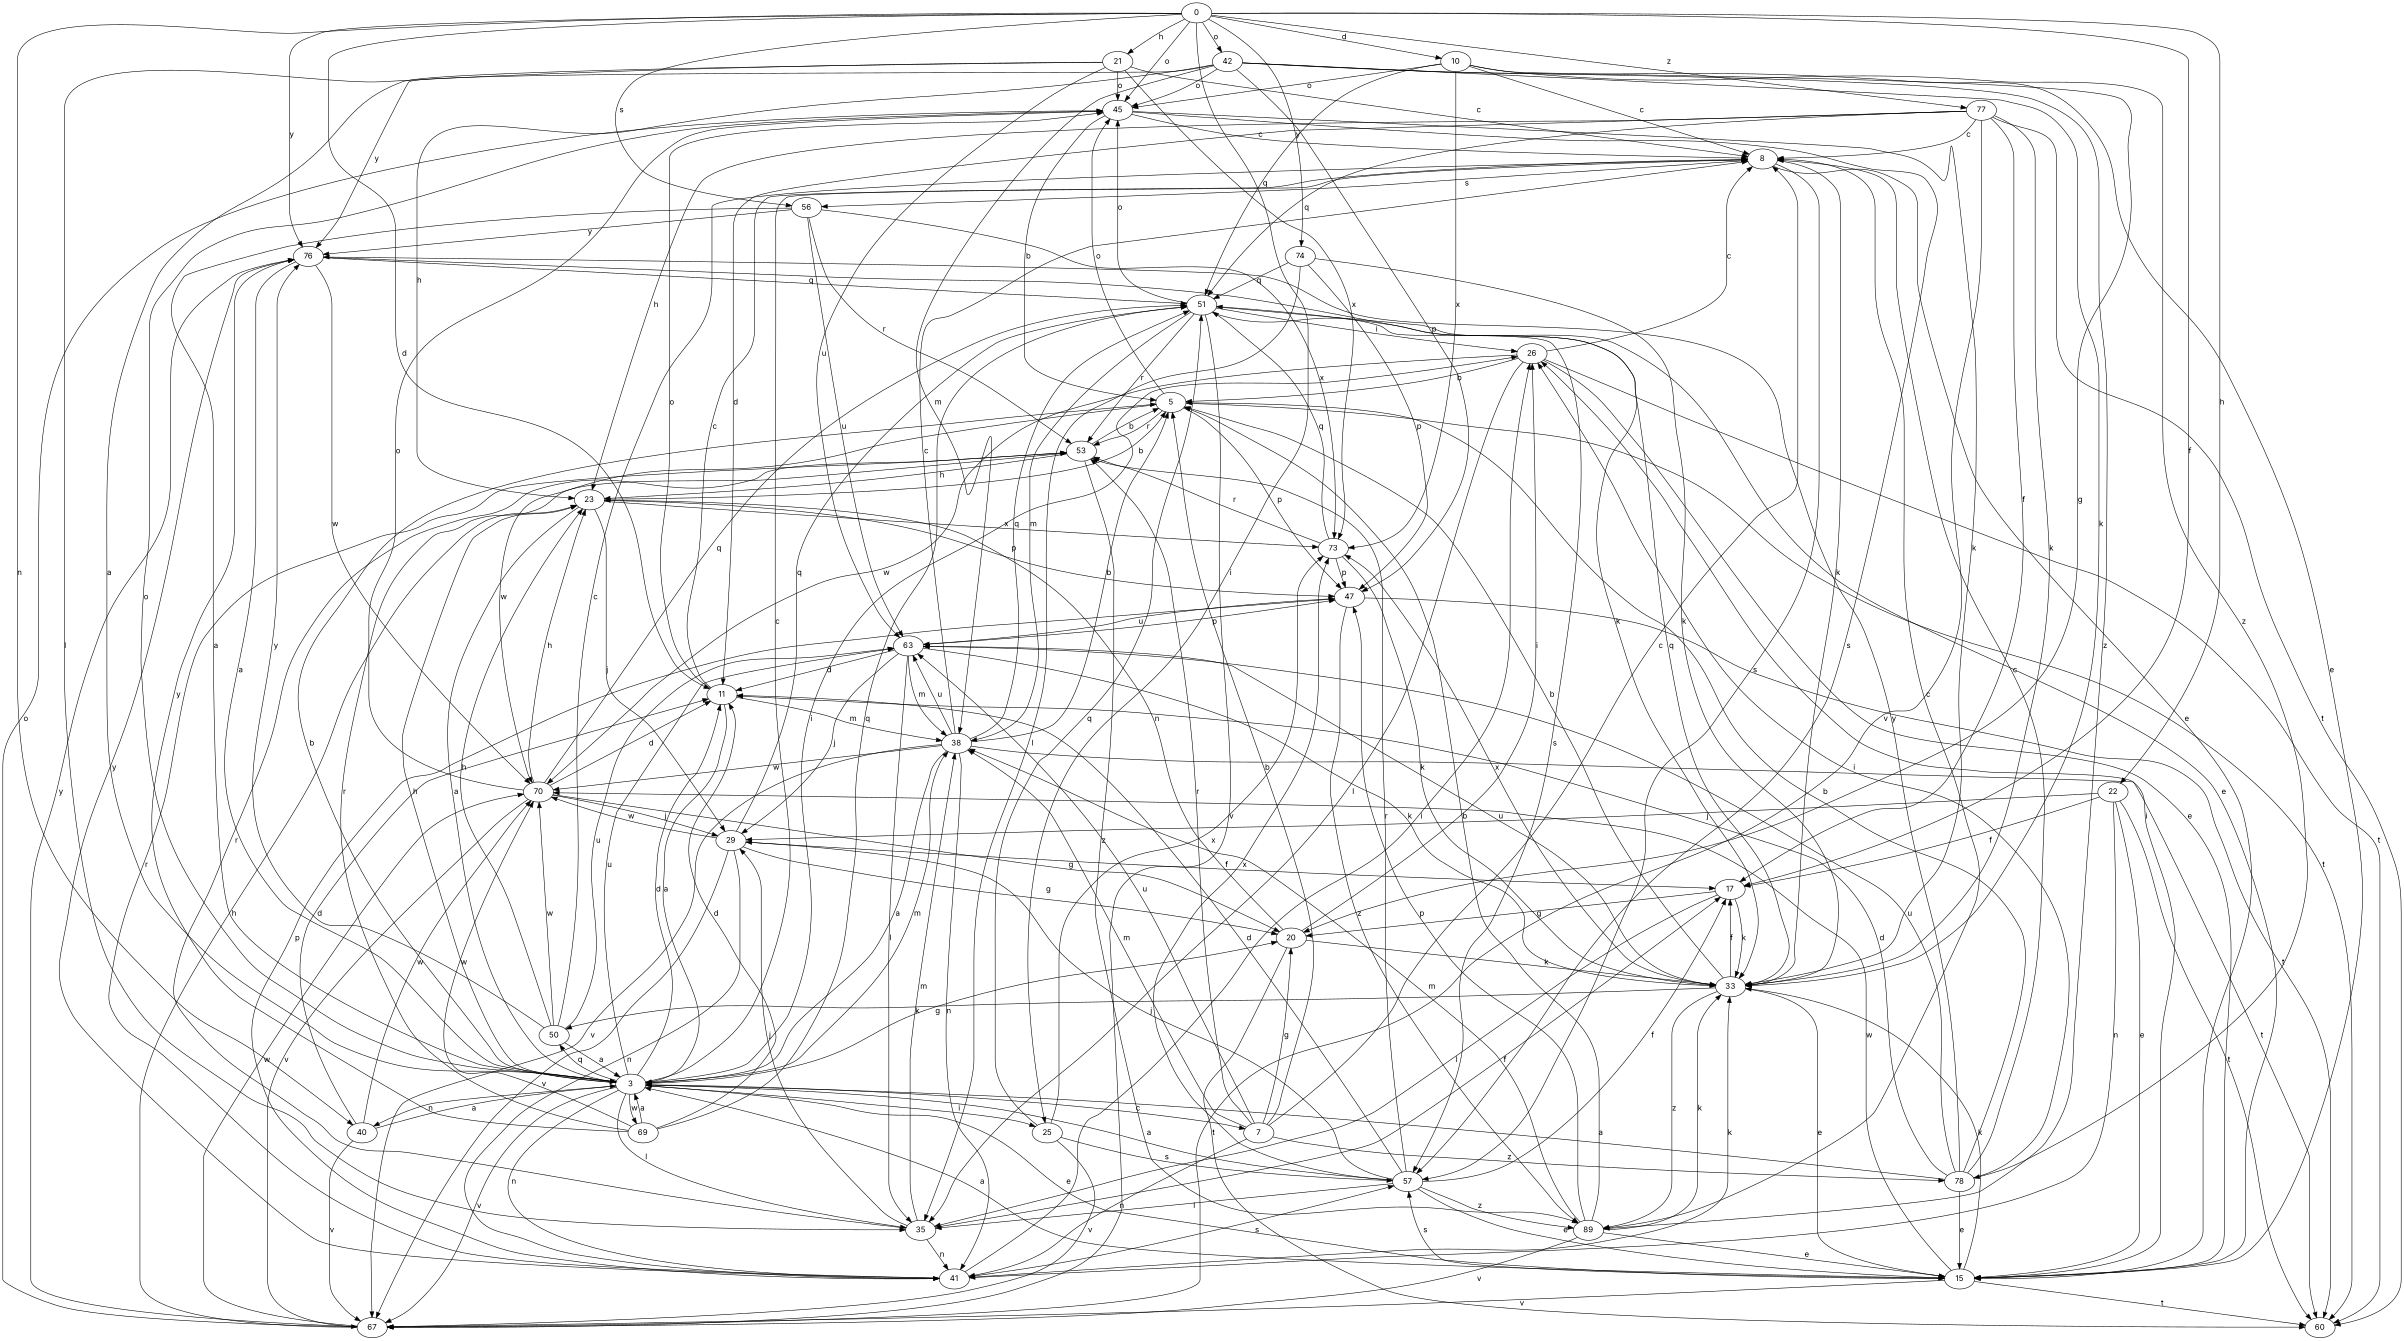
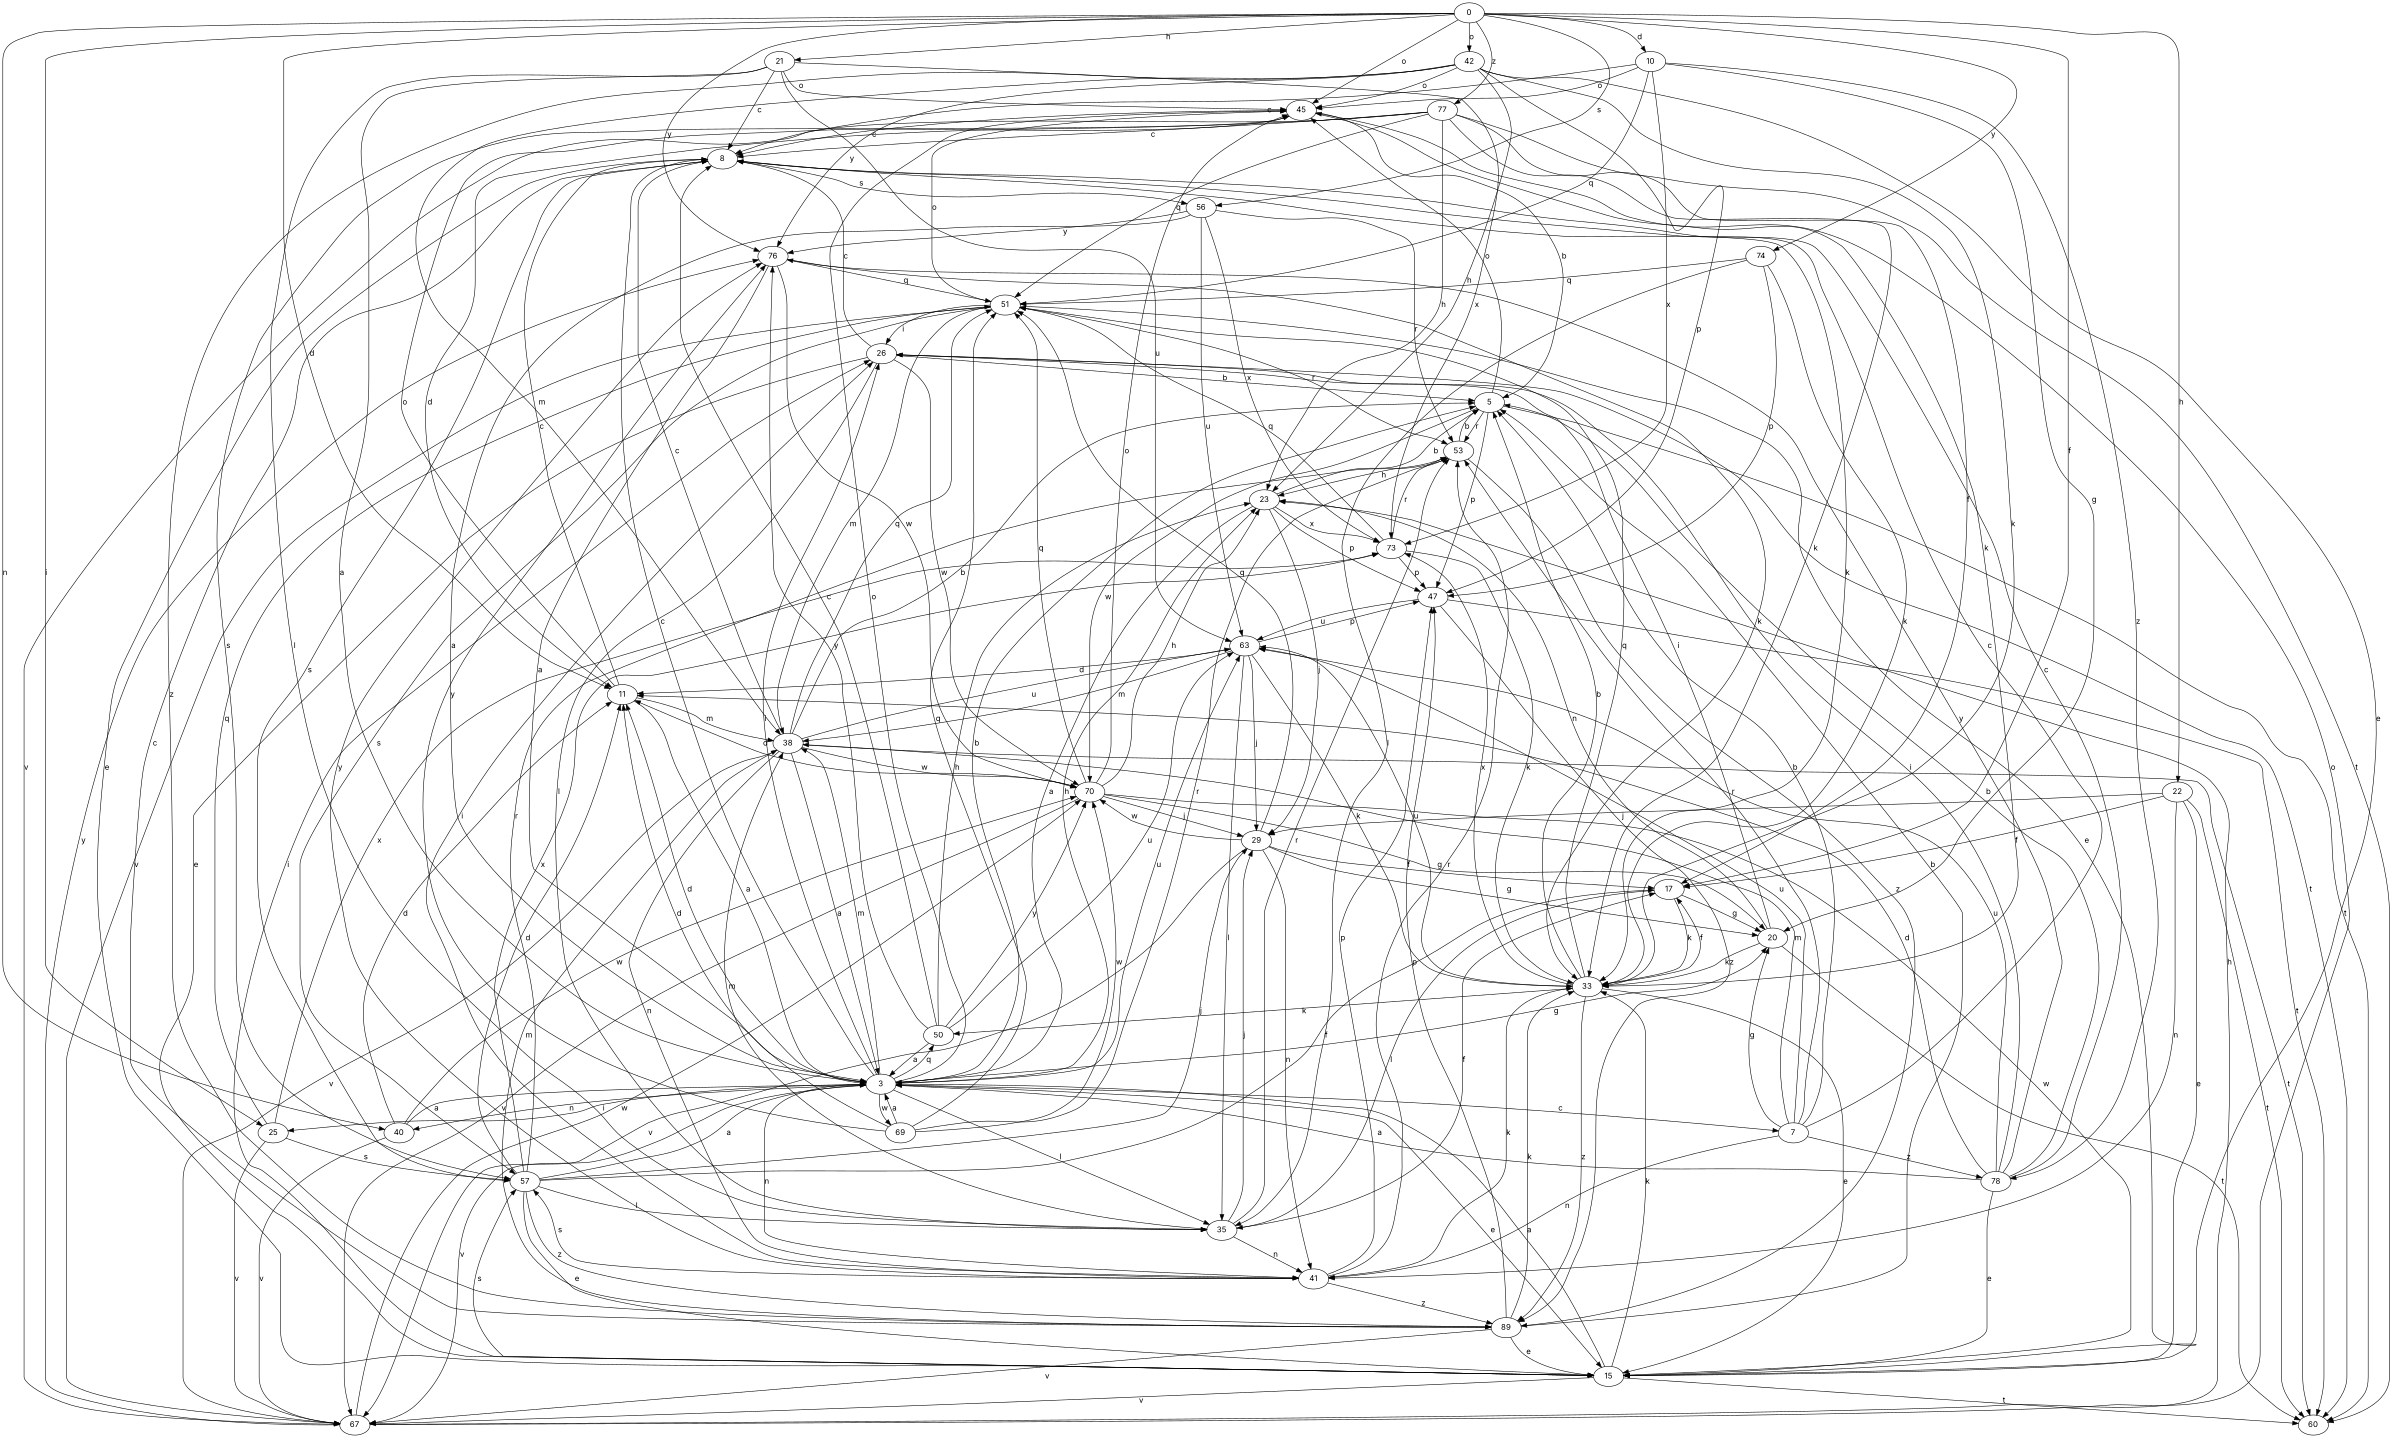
edge "15" -> "70": reversed
edge "50" -> "70": label "w" -> "y"
edge "41" -> "89": added, label "z"
